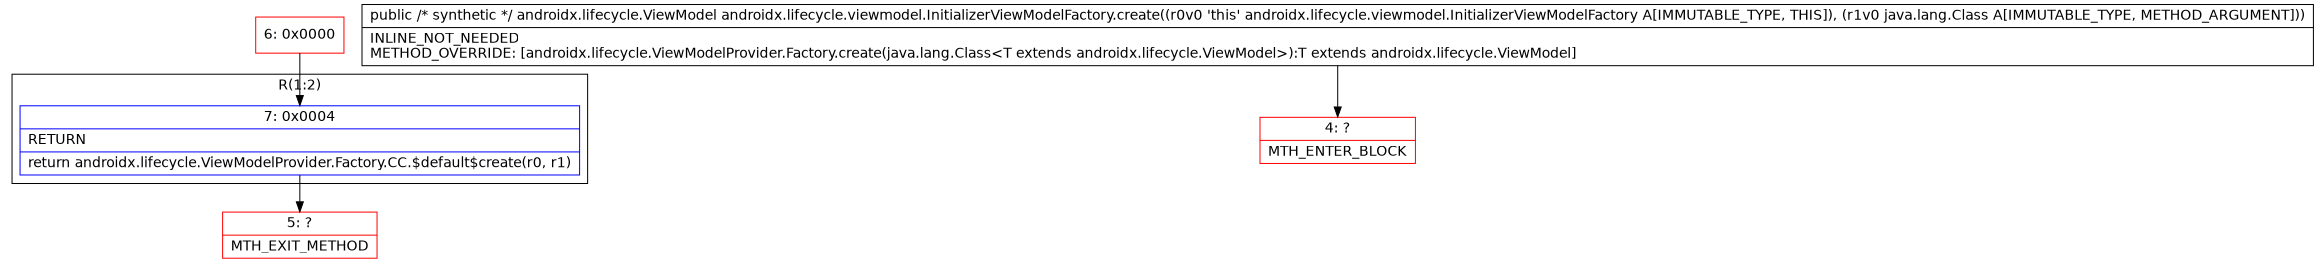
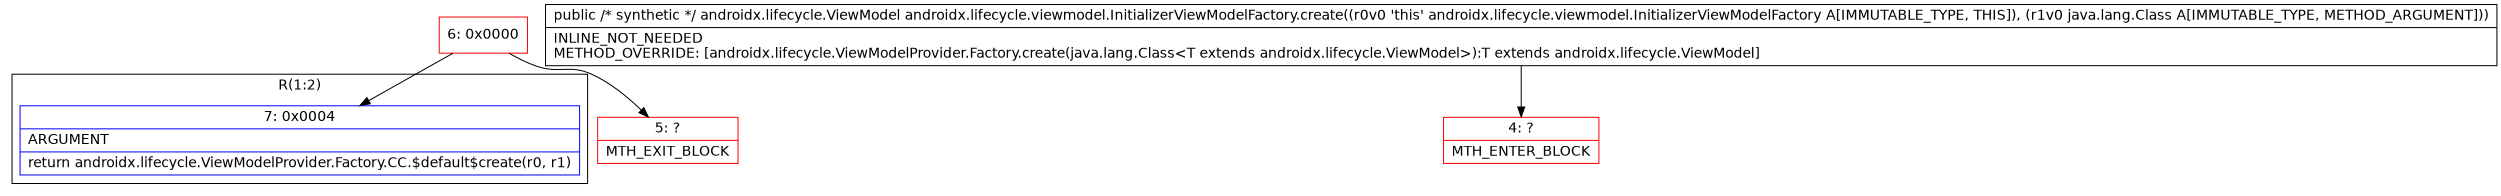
node "7: 0x0004": text "RETURN" -> "ARGUMENT"
edge "7: 0x0004" -> "5: ?": now "6: 0x0000" -> "5: ?"
node "5: ?": text "MTH_EXIT_METHOD" -> "MTH_EXIT_BLOCK"
